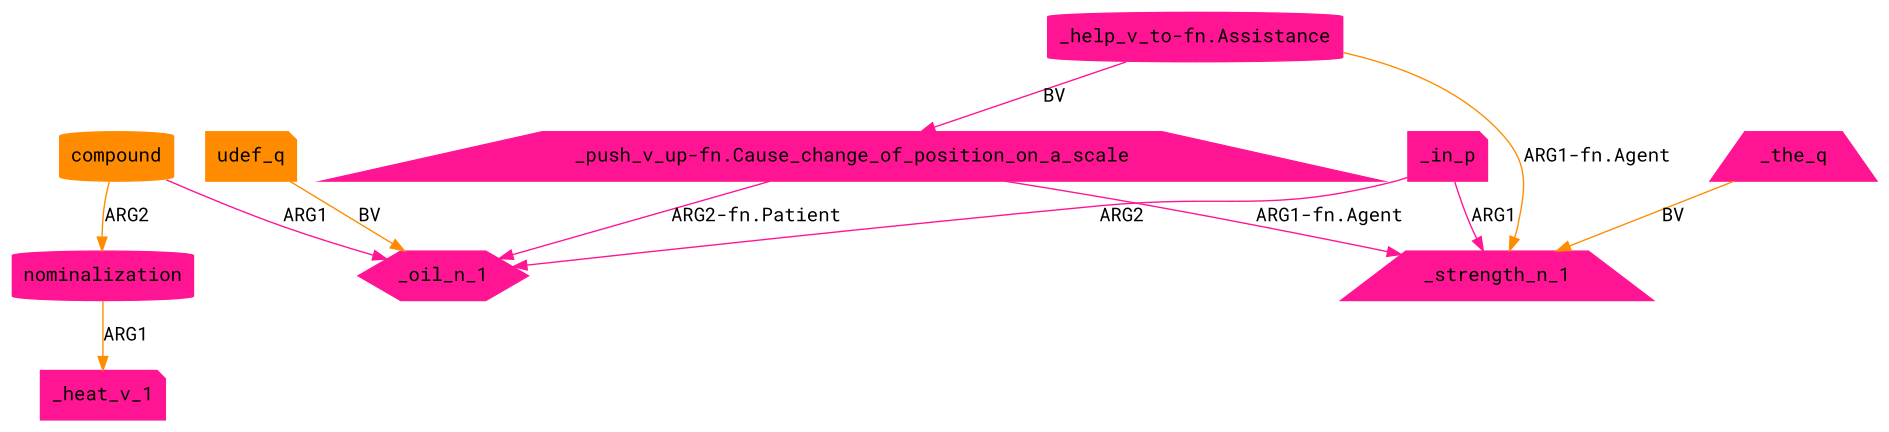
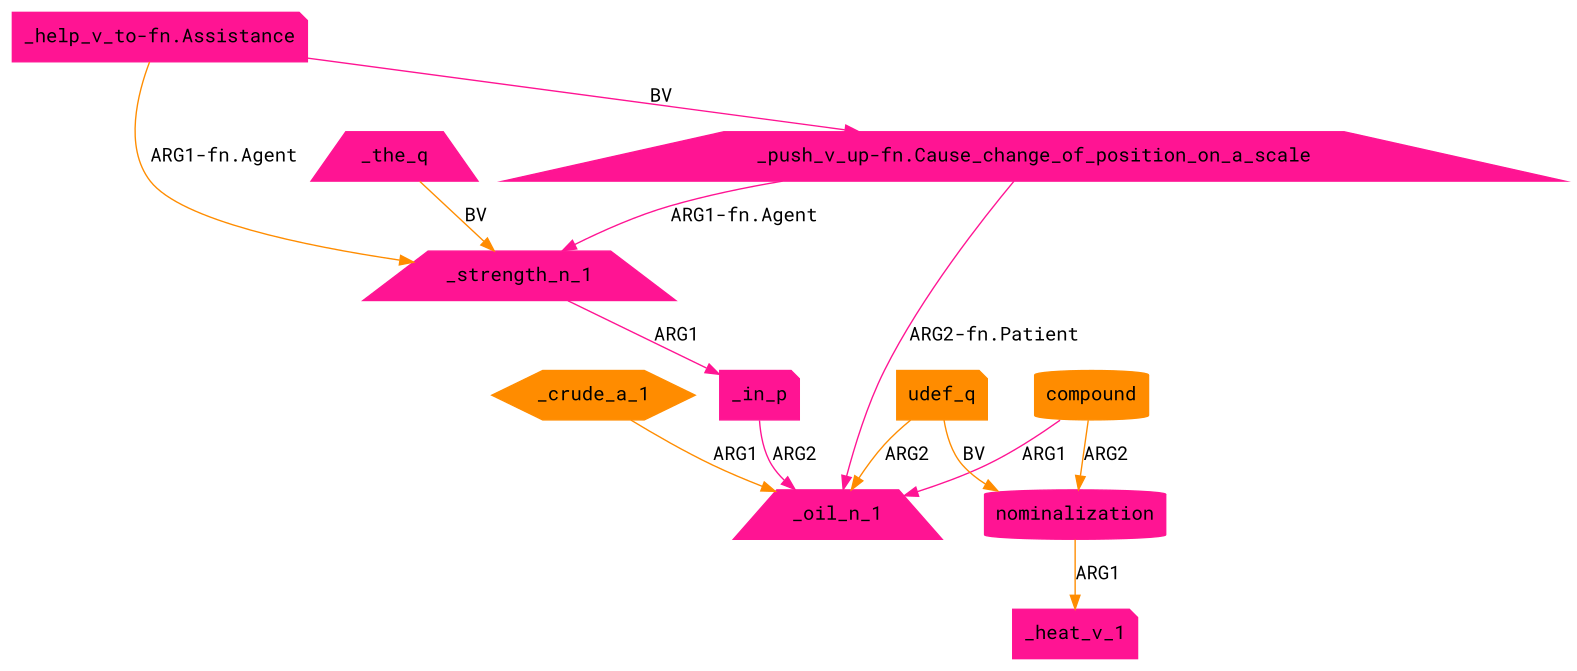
node "_help_v_to-fn.Assistance": shape cylinder -> note
edge "_in_p" -> "_strength_n_1": reversed
edge "udef_q" -> "_oil_n_1": label "BV" -> "ARG2"
node "_oil_n_1": shape hexagon -> trapezium
node "_crude_a_1": added
edge "udef_q" -> "nominalization": added, label "BV"
